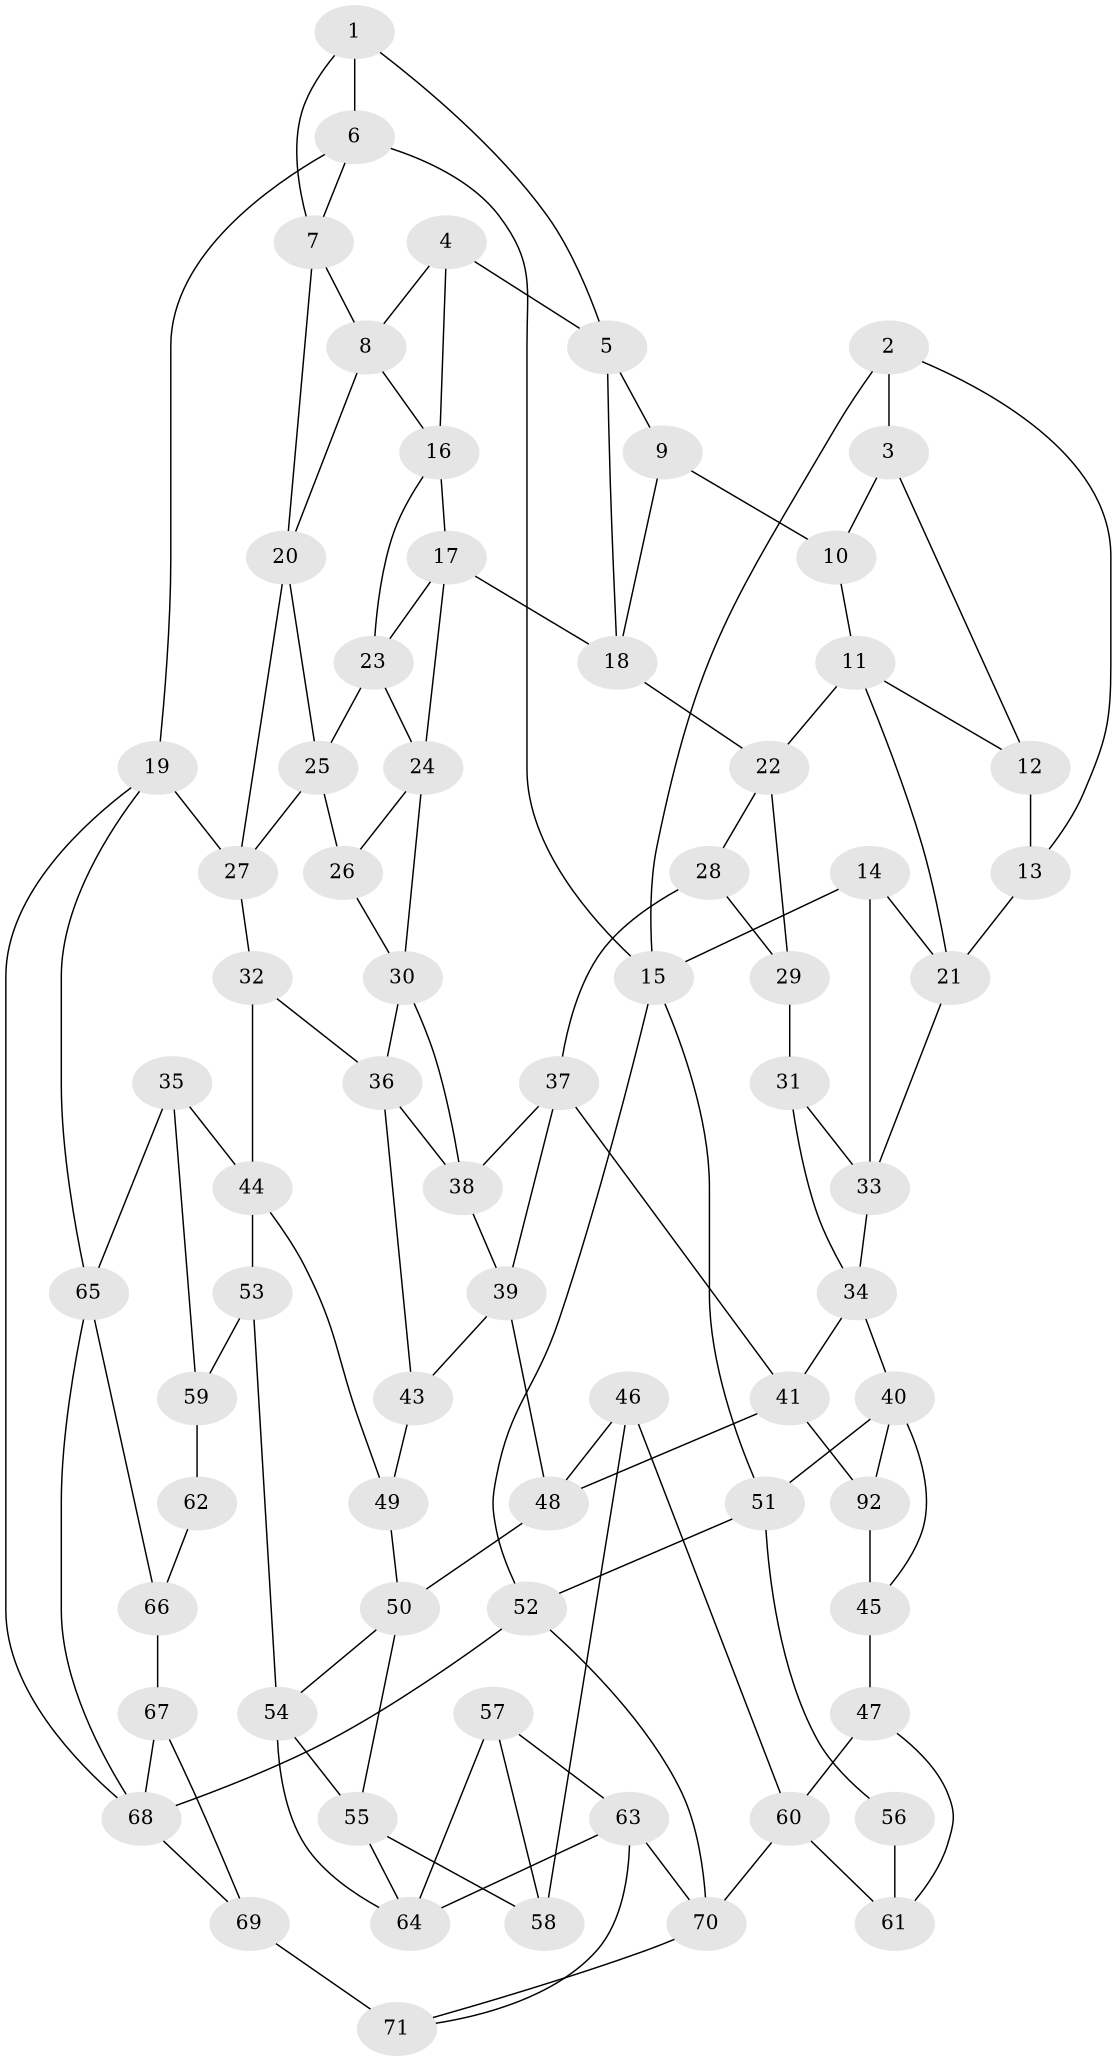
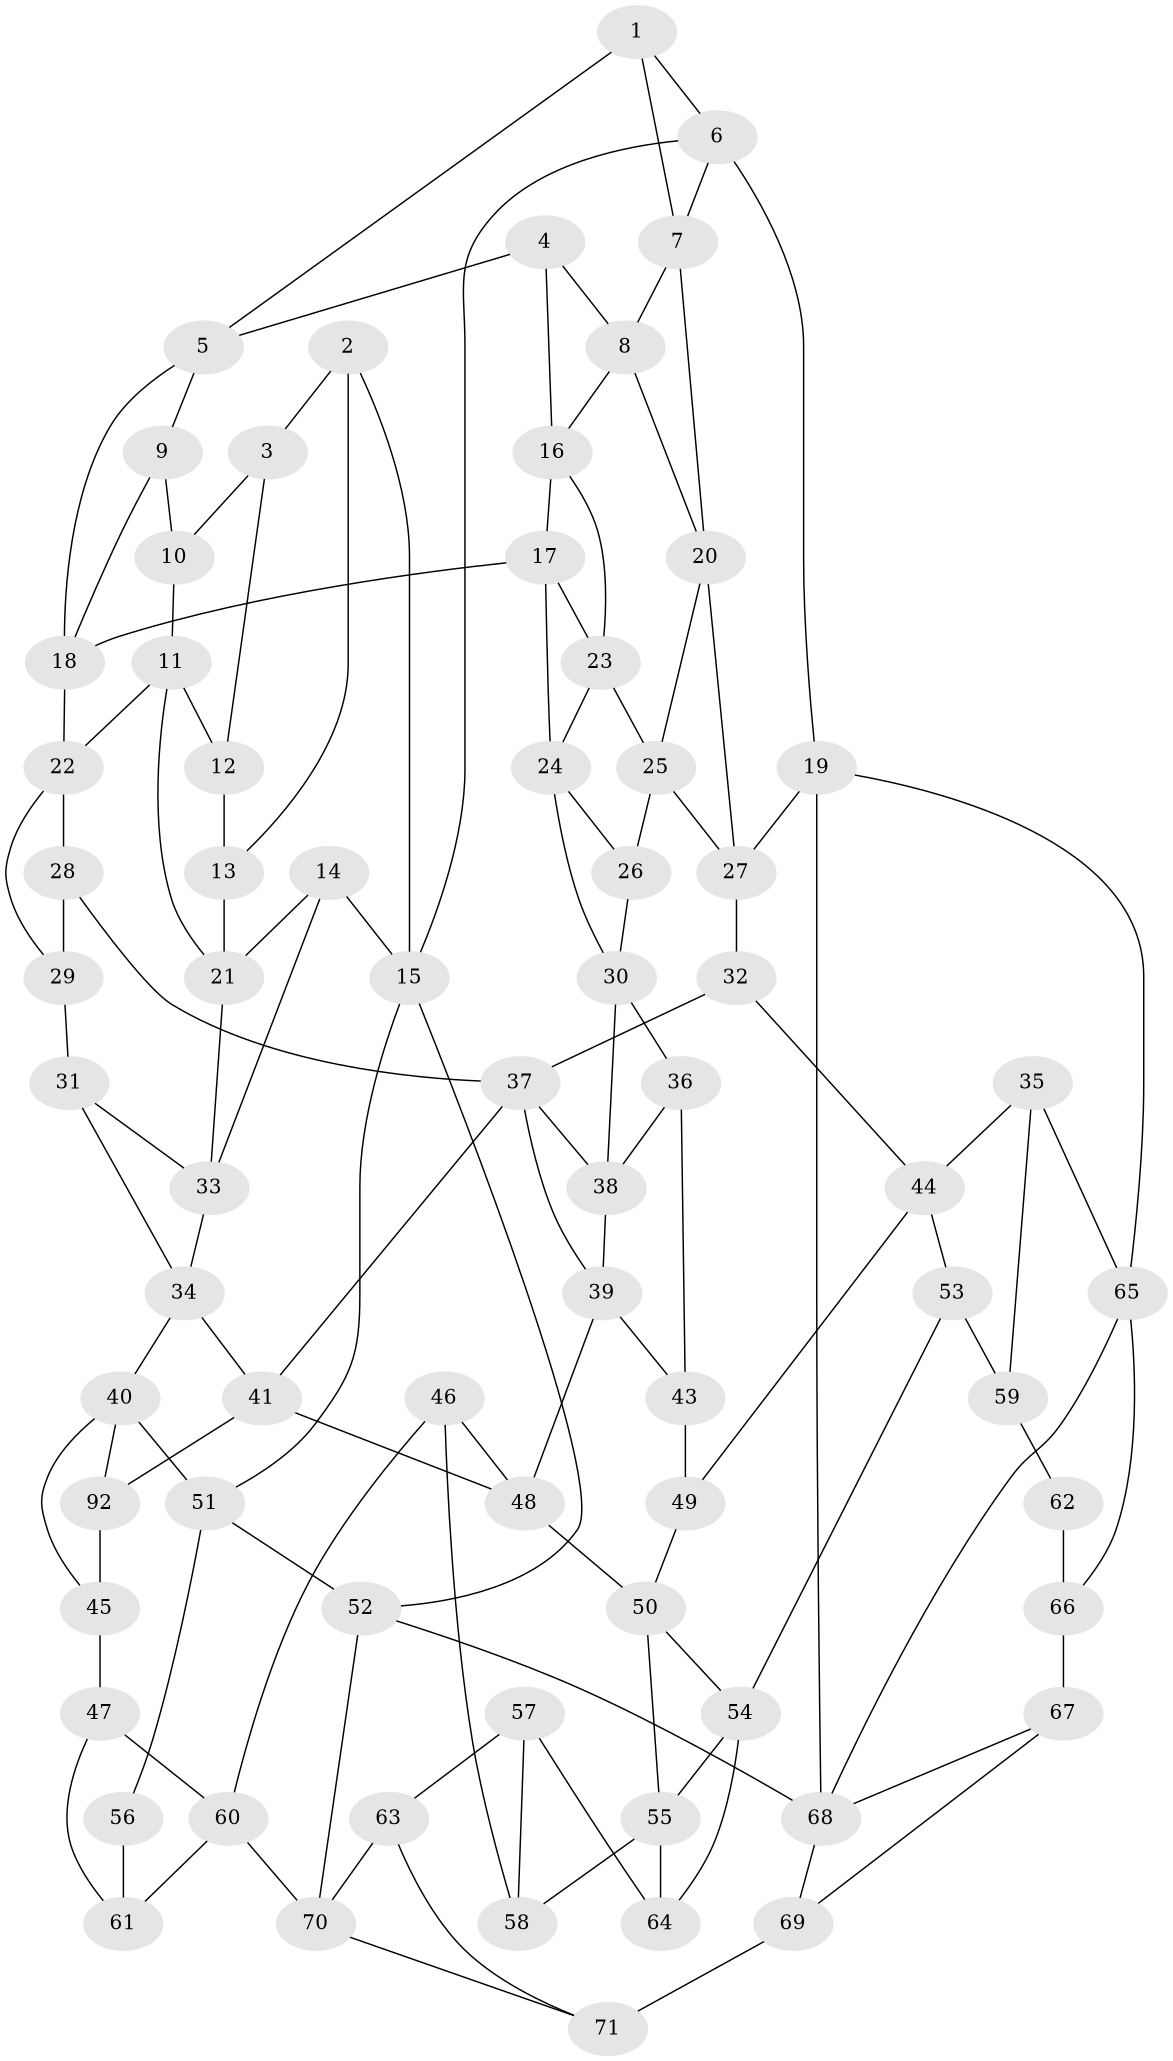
edge "32" -- "36": now "32" -- "37"
edge "63" -- "64": removed
